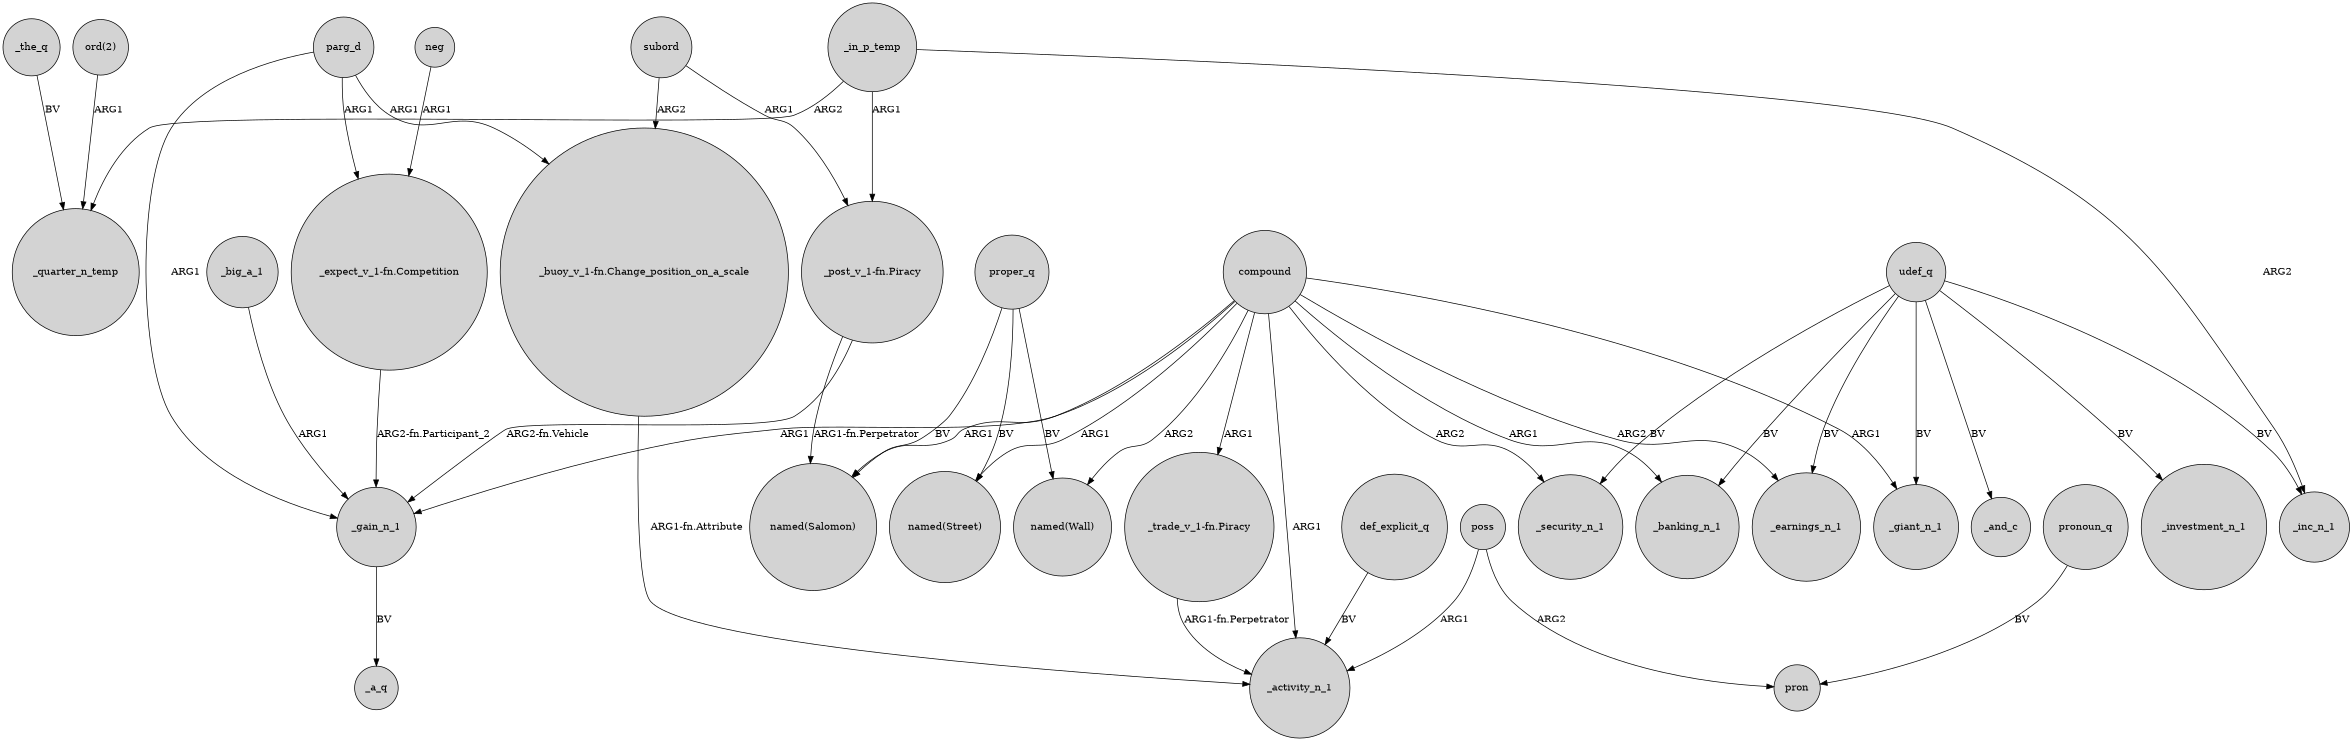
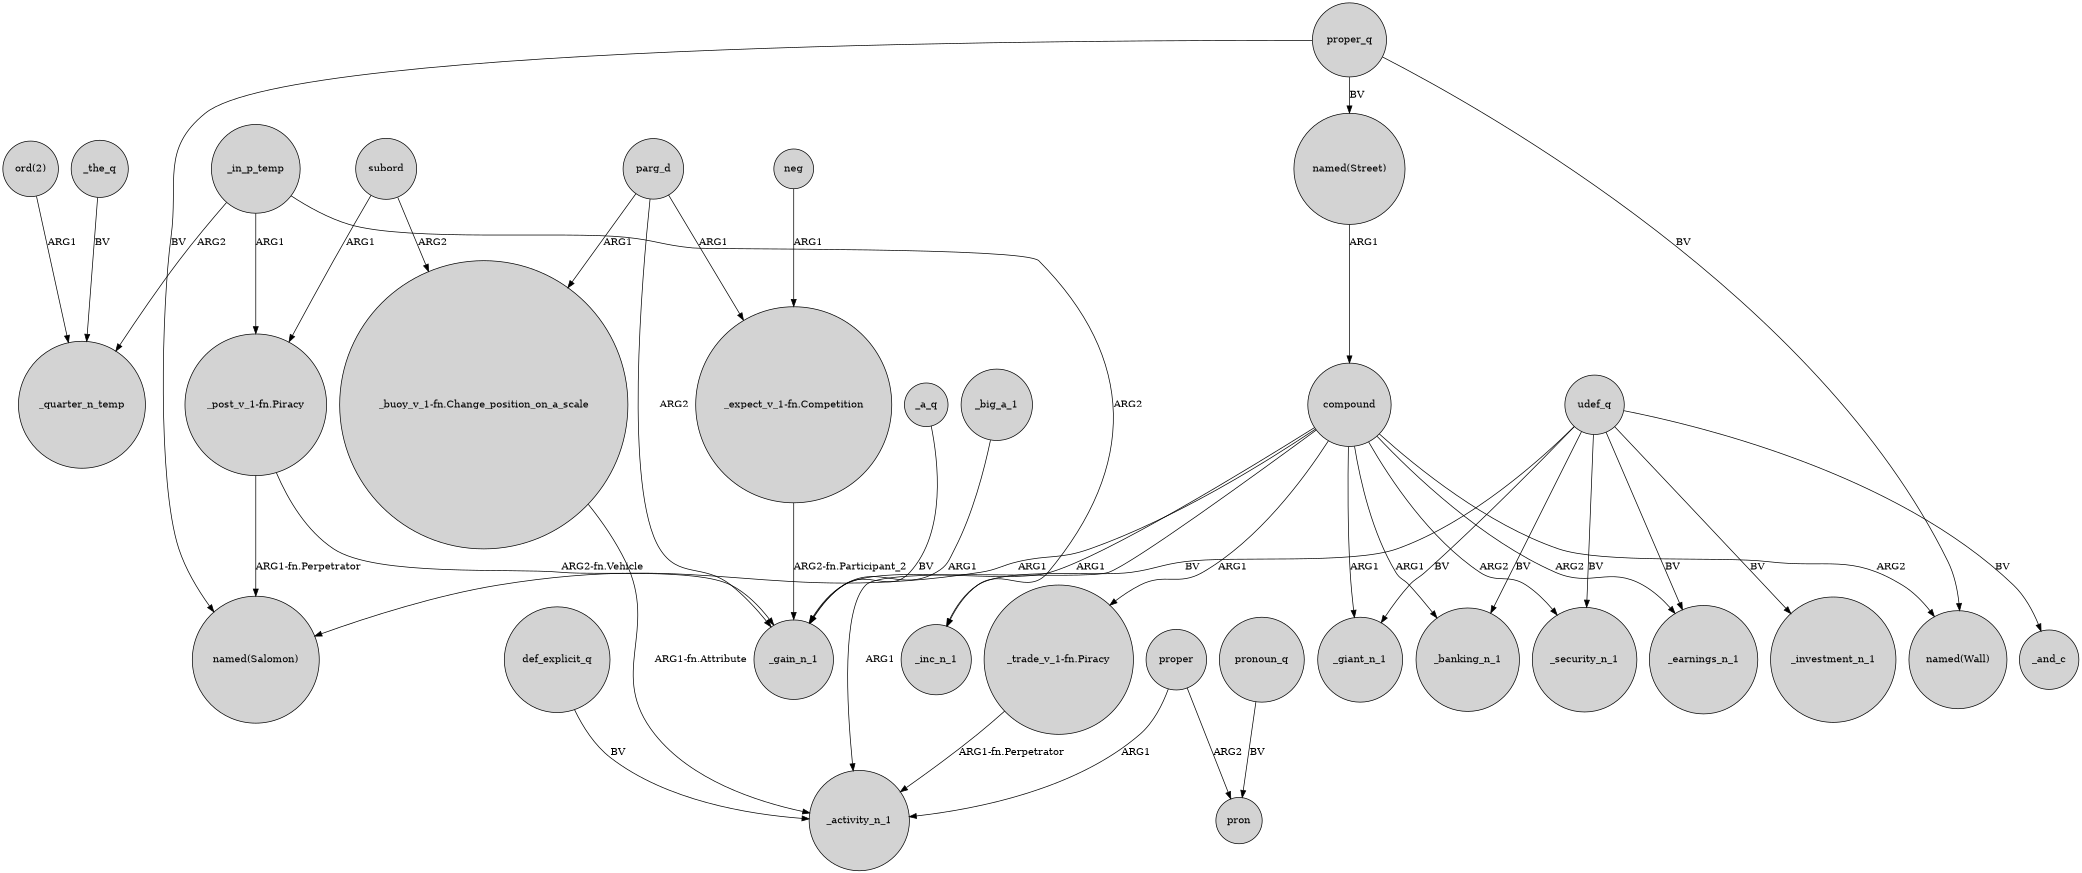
edge "parg_d" -> "_gain_n_1": label "ARG1" -> "ARG2"
edge "compound" -> "named(Street)": reversed
node "poss": label "poss" -> "proper"
edge "_gain_n_1" -> "_a_q": reversed
